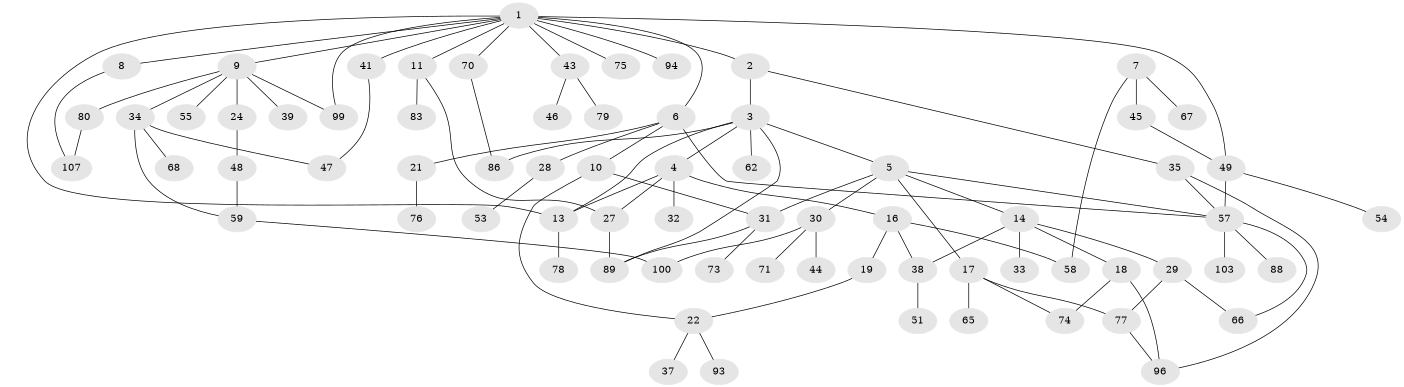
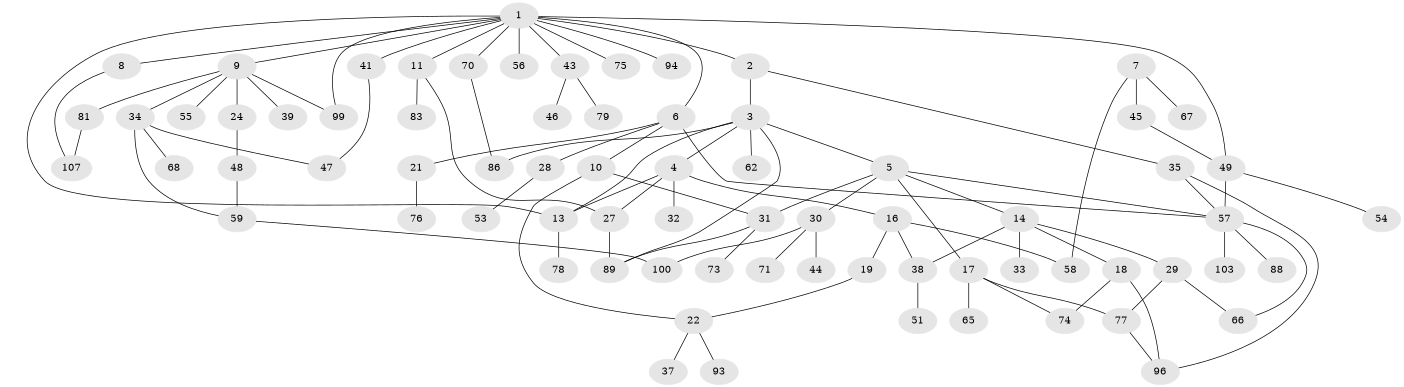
node "56": added
node "80": label "80" -> "81"
